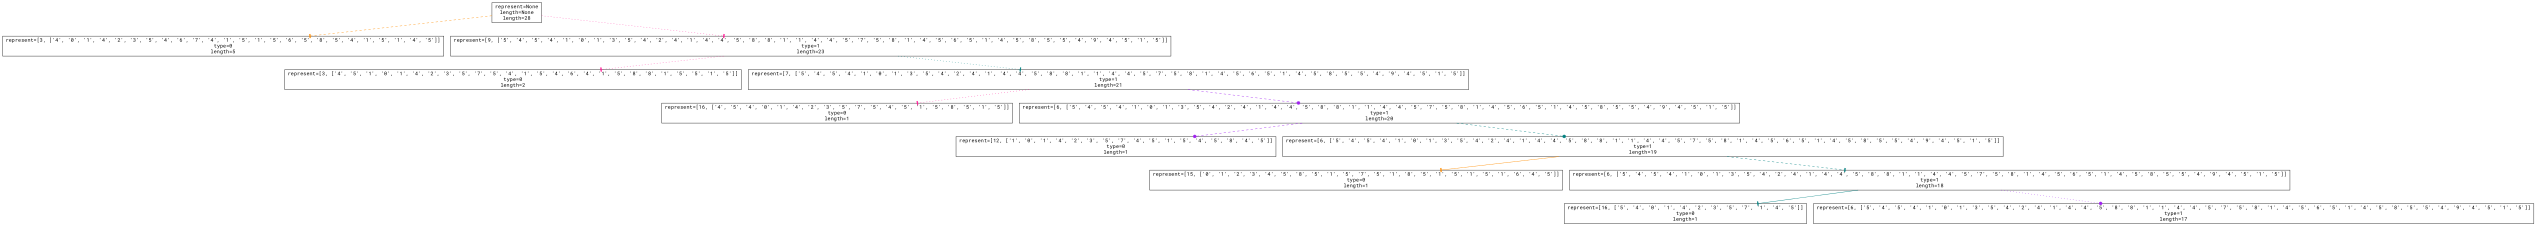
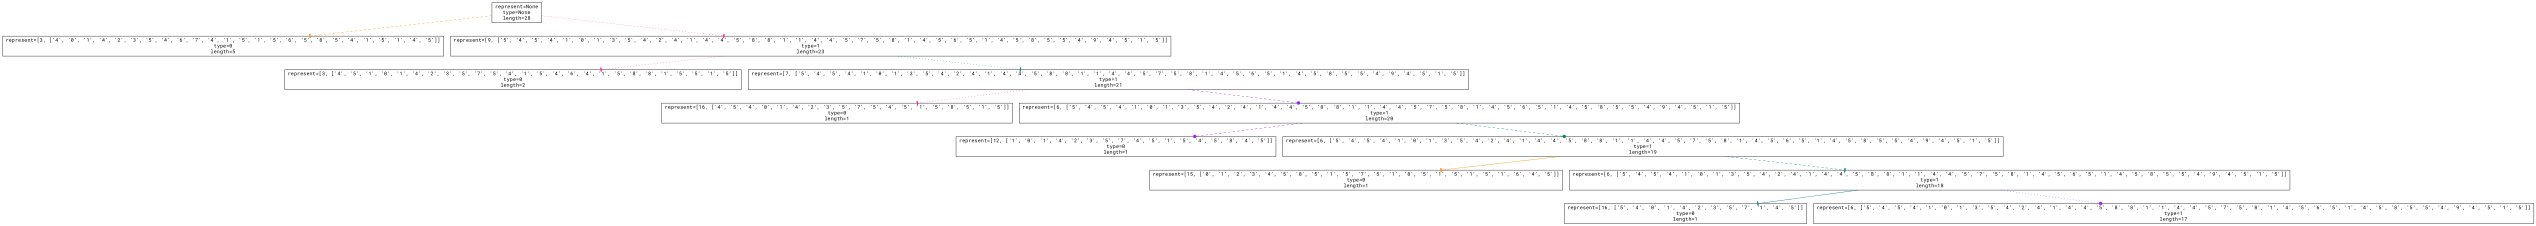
node "represent=None": text "length=None" -> "type=None"
